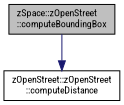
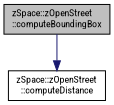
node "zOpenStreet::zOpenStreet ::computeDistance": label "zOpenStreet::zOpenStreet ::computeDistance" -> "zSpace::zOpenStreet ::computeDistance"
